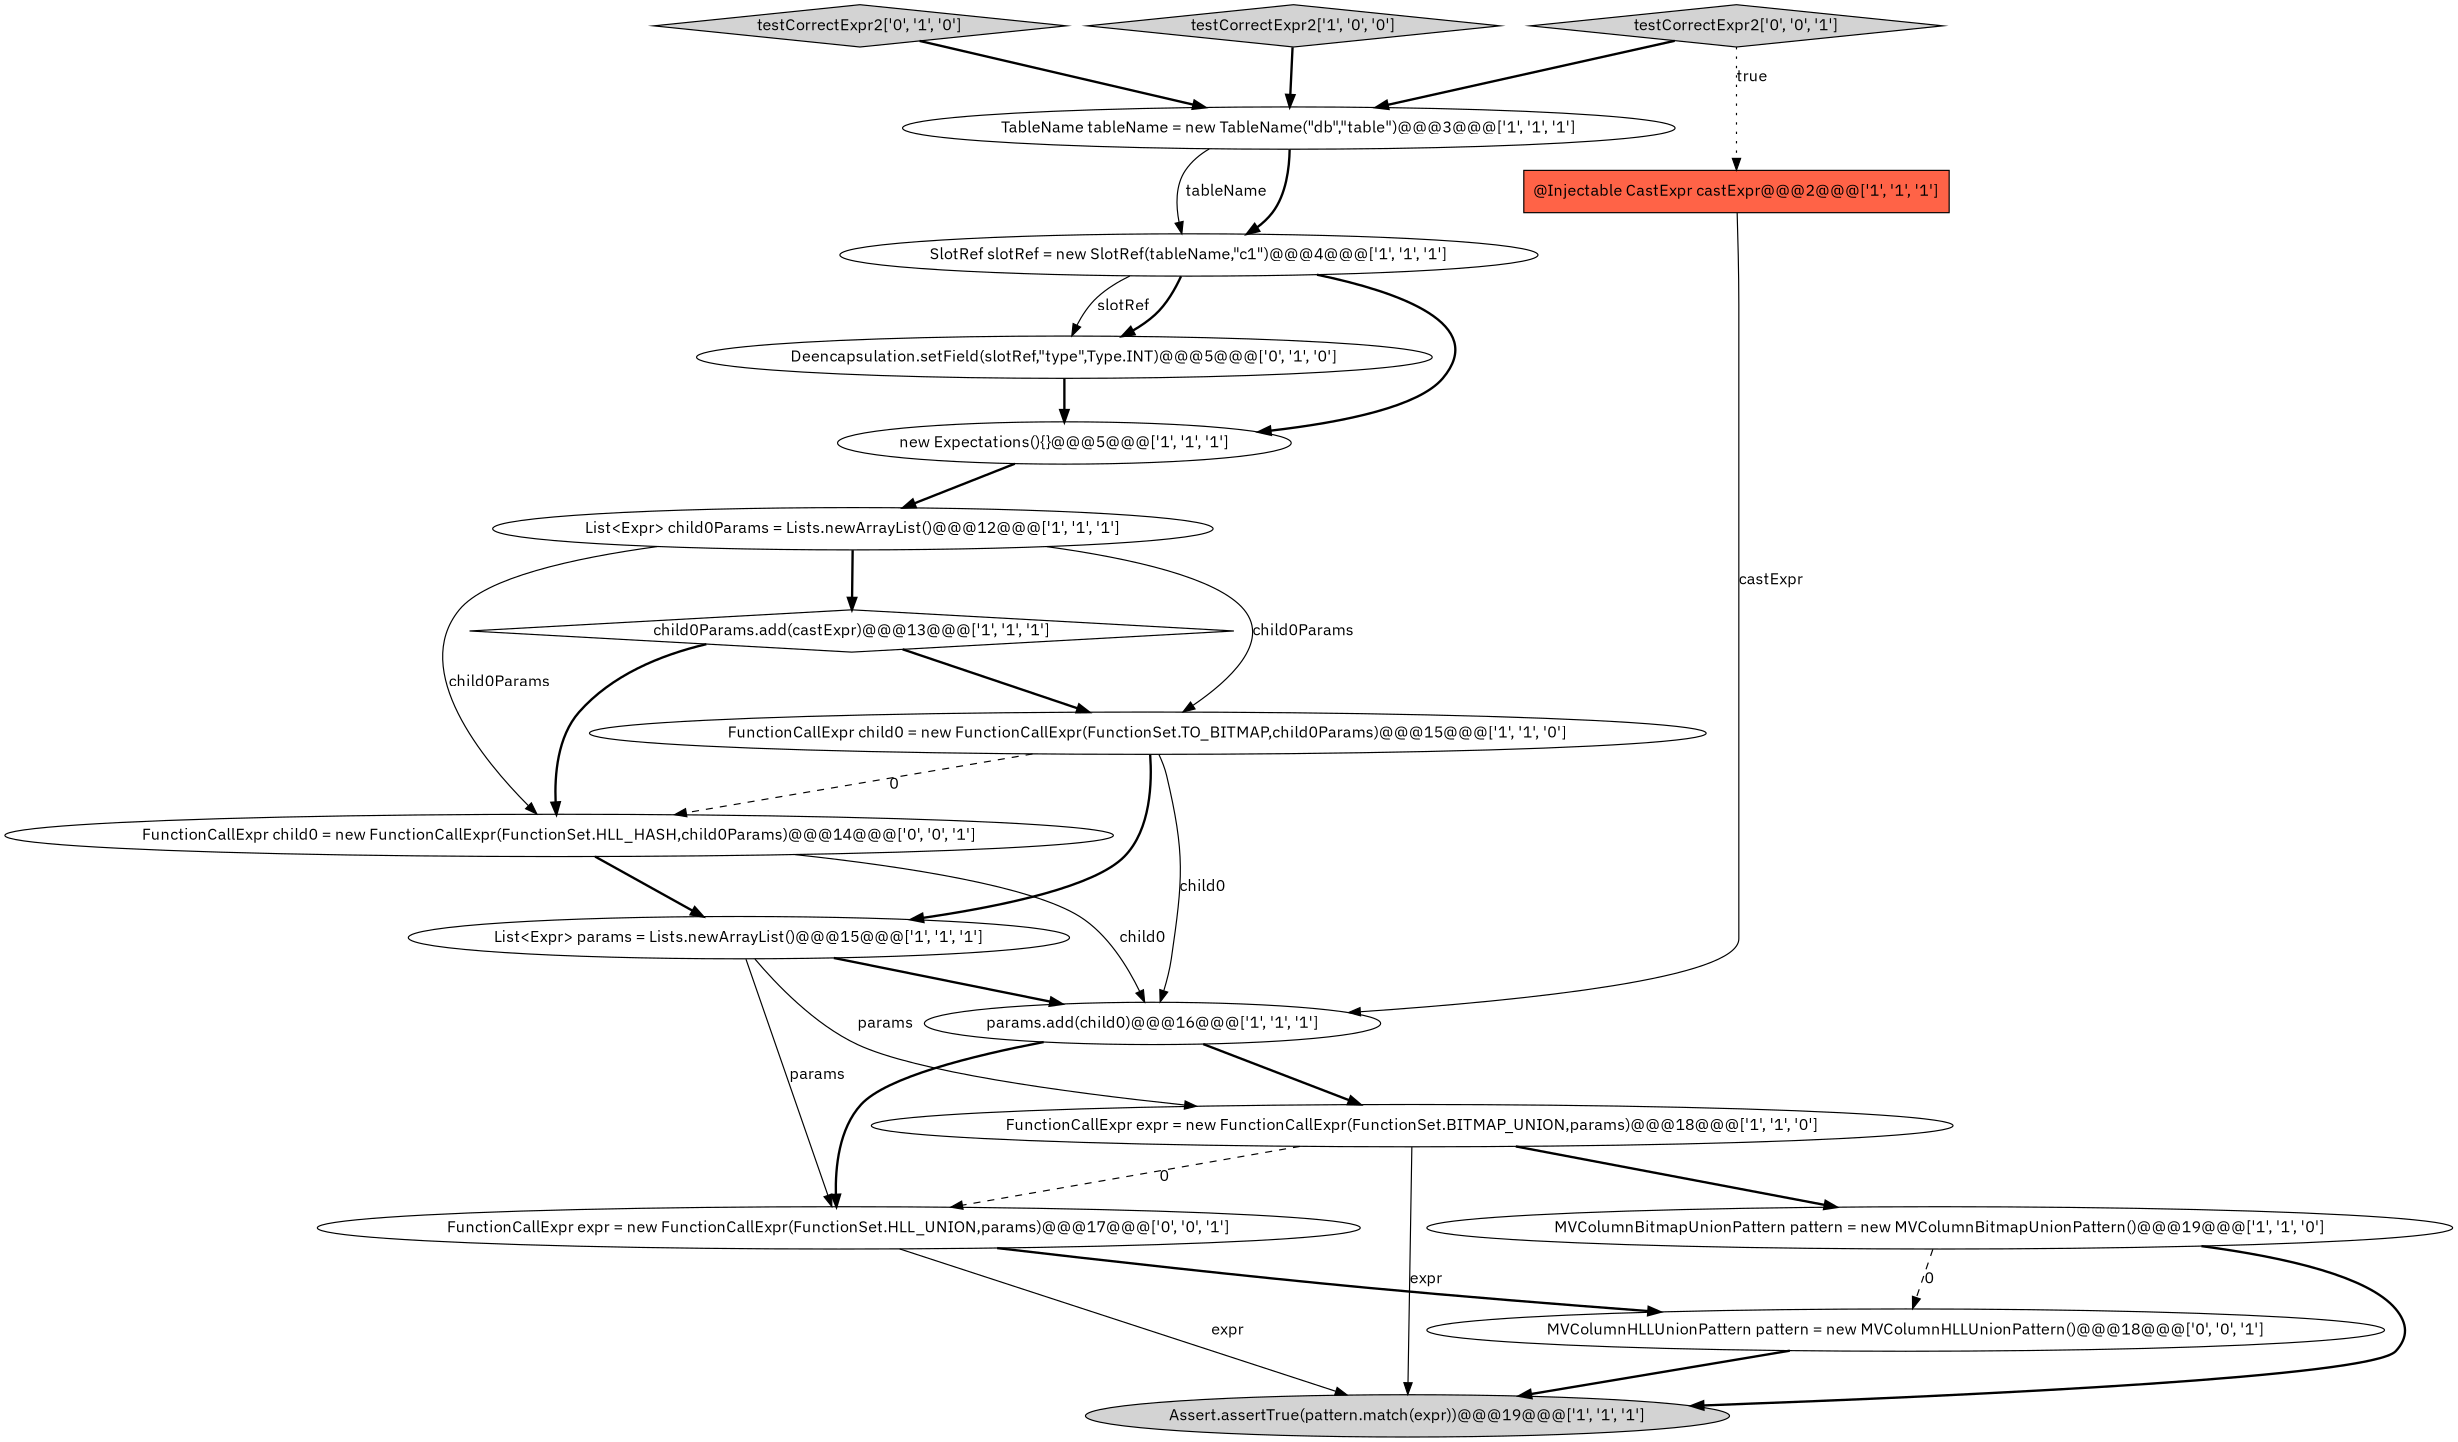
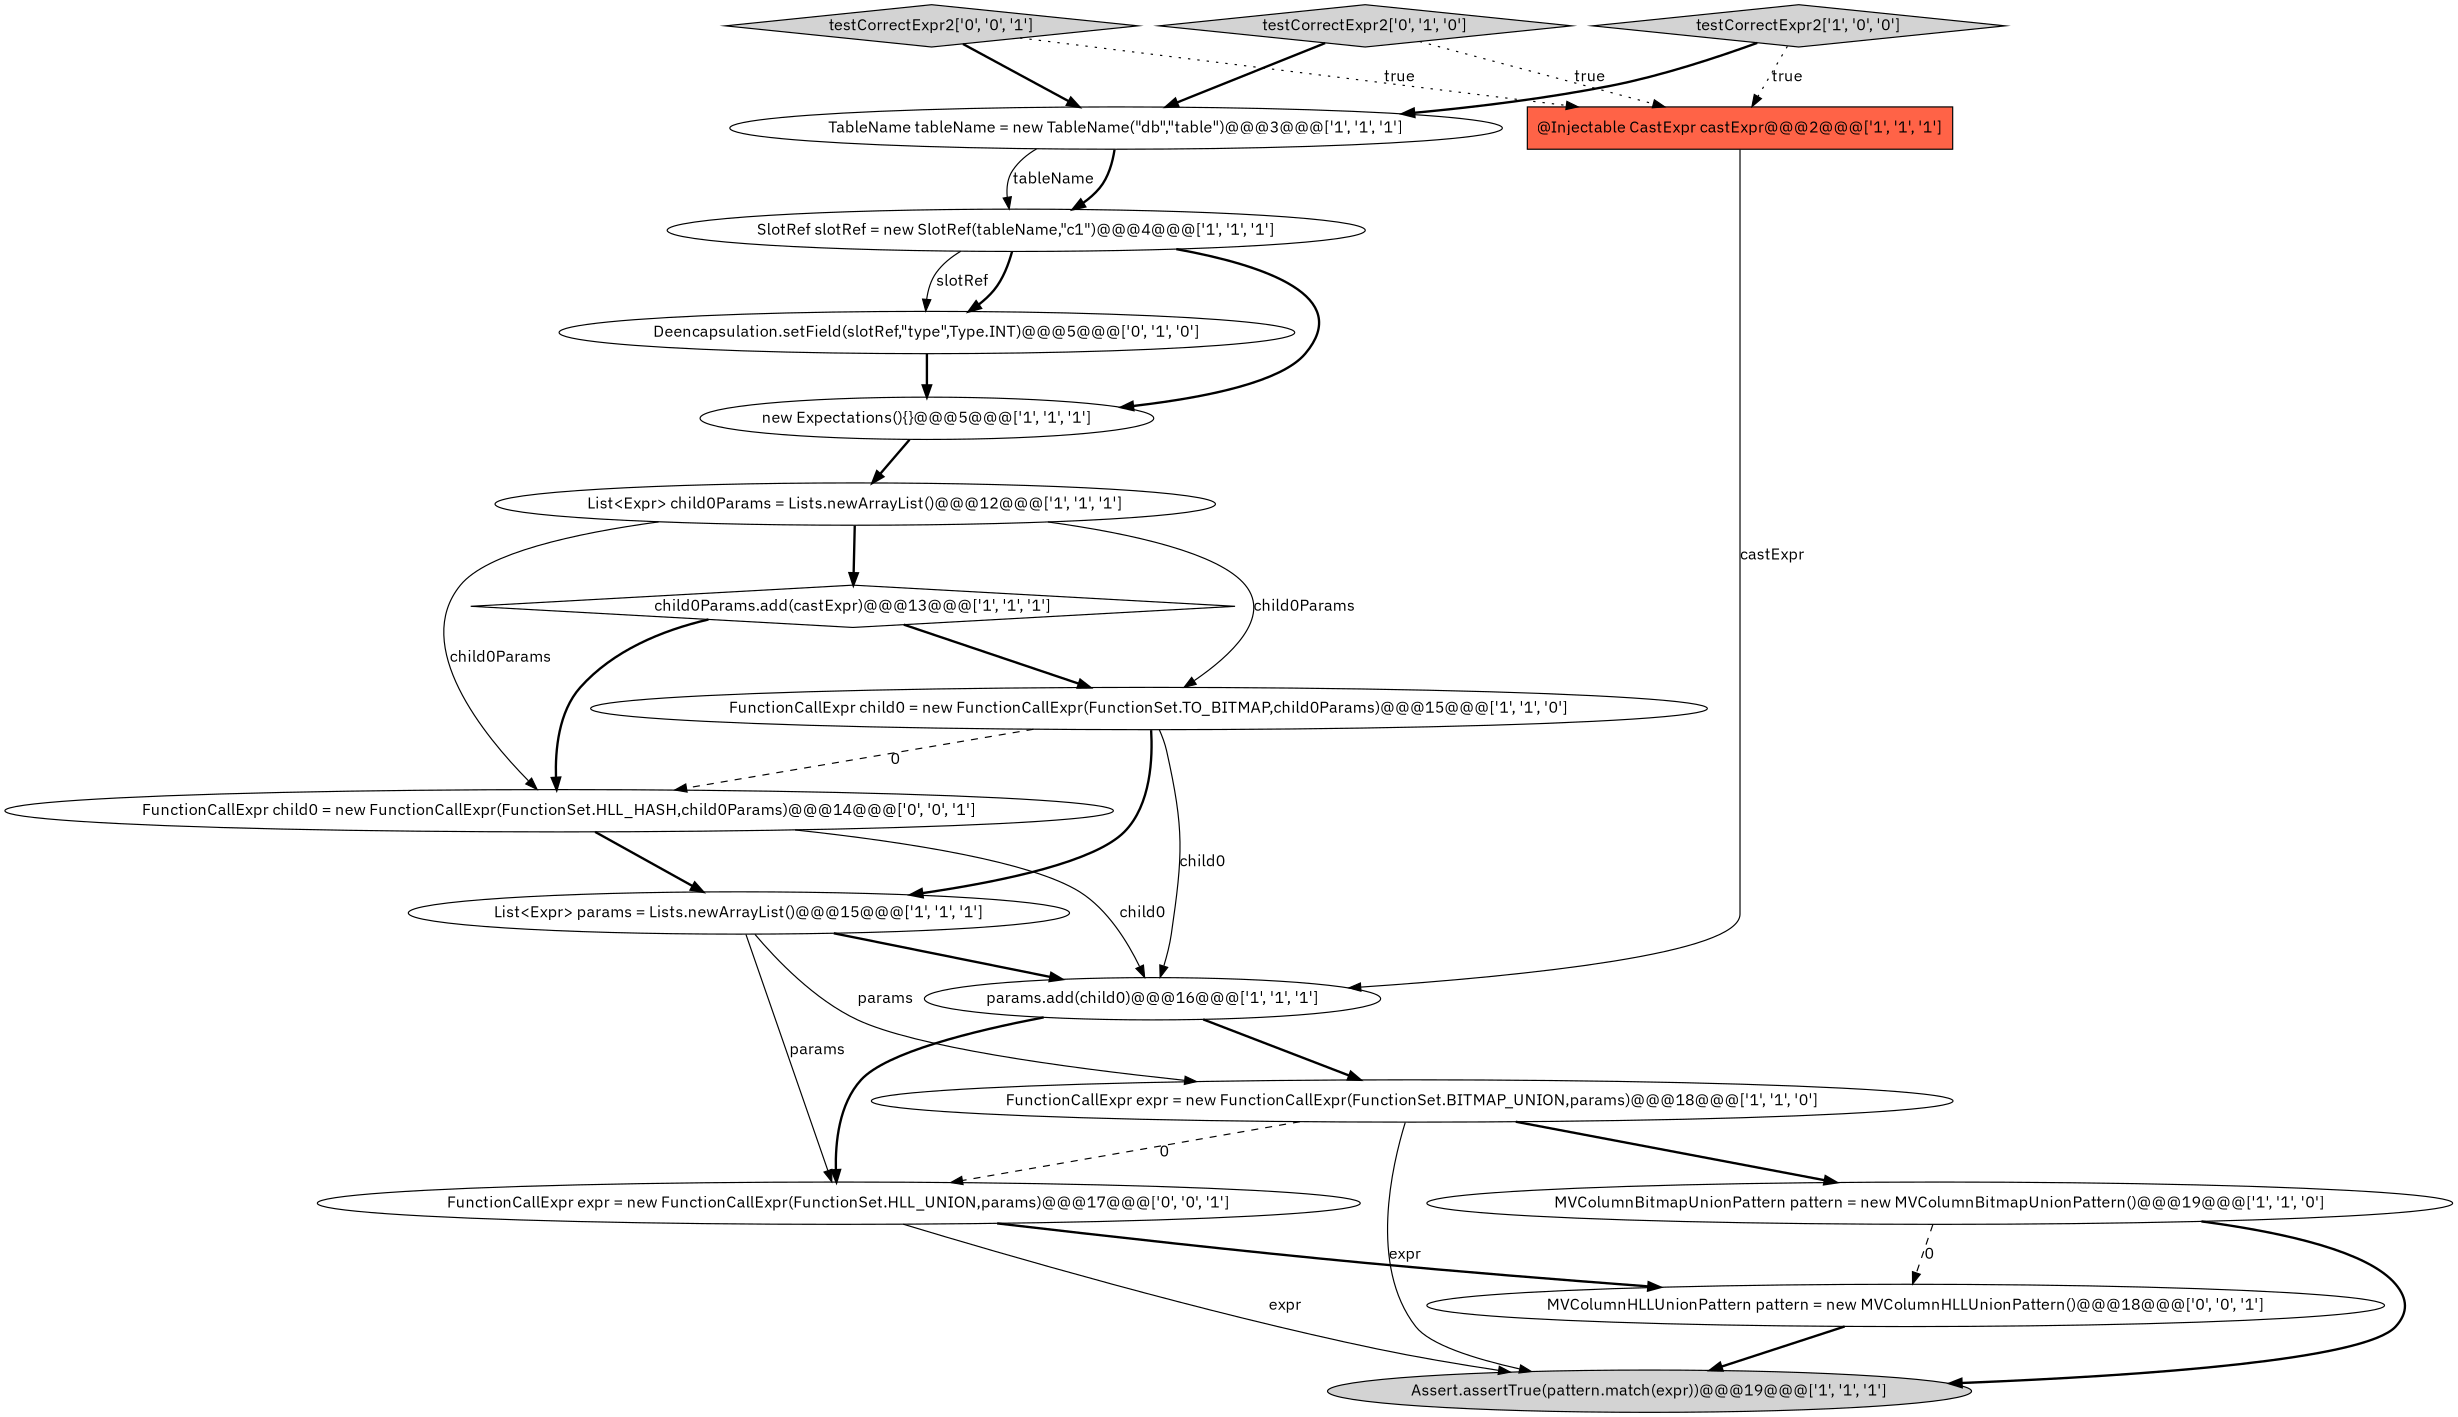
edge "testCorrectExpr2['1', '0', '0']" -> "@Injectable CastExpr castExpr@@@2@@@['1', '1', '1']": added, label "true"
edge "testCorrectExpr2['0', '1', '0']" -> "@Injectable CastExpr castExpr@@@2@@@['1', '1', '1']": added, label "true"
